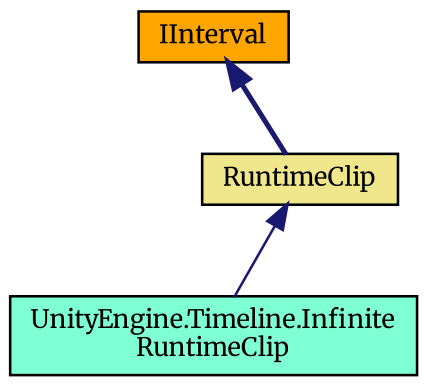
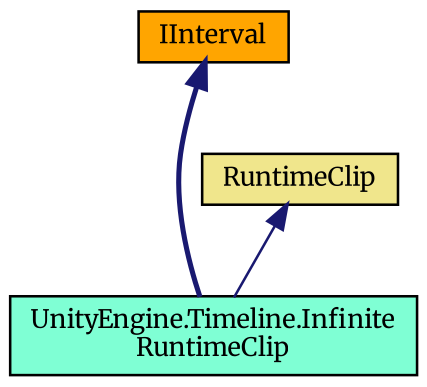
edge "RuntimeClip" -> "IInterval": now "UnityEngine.Timeline.Infinite RuntimeClip" -> "IInterval"
